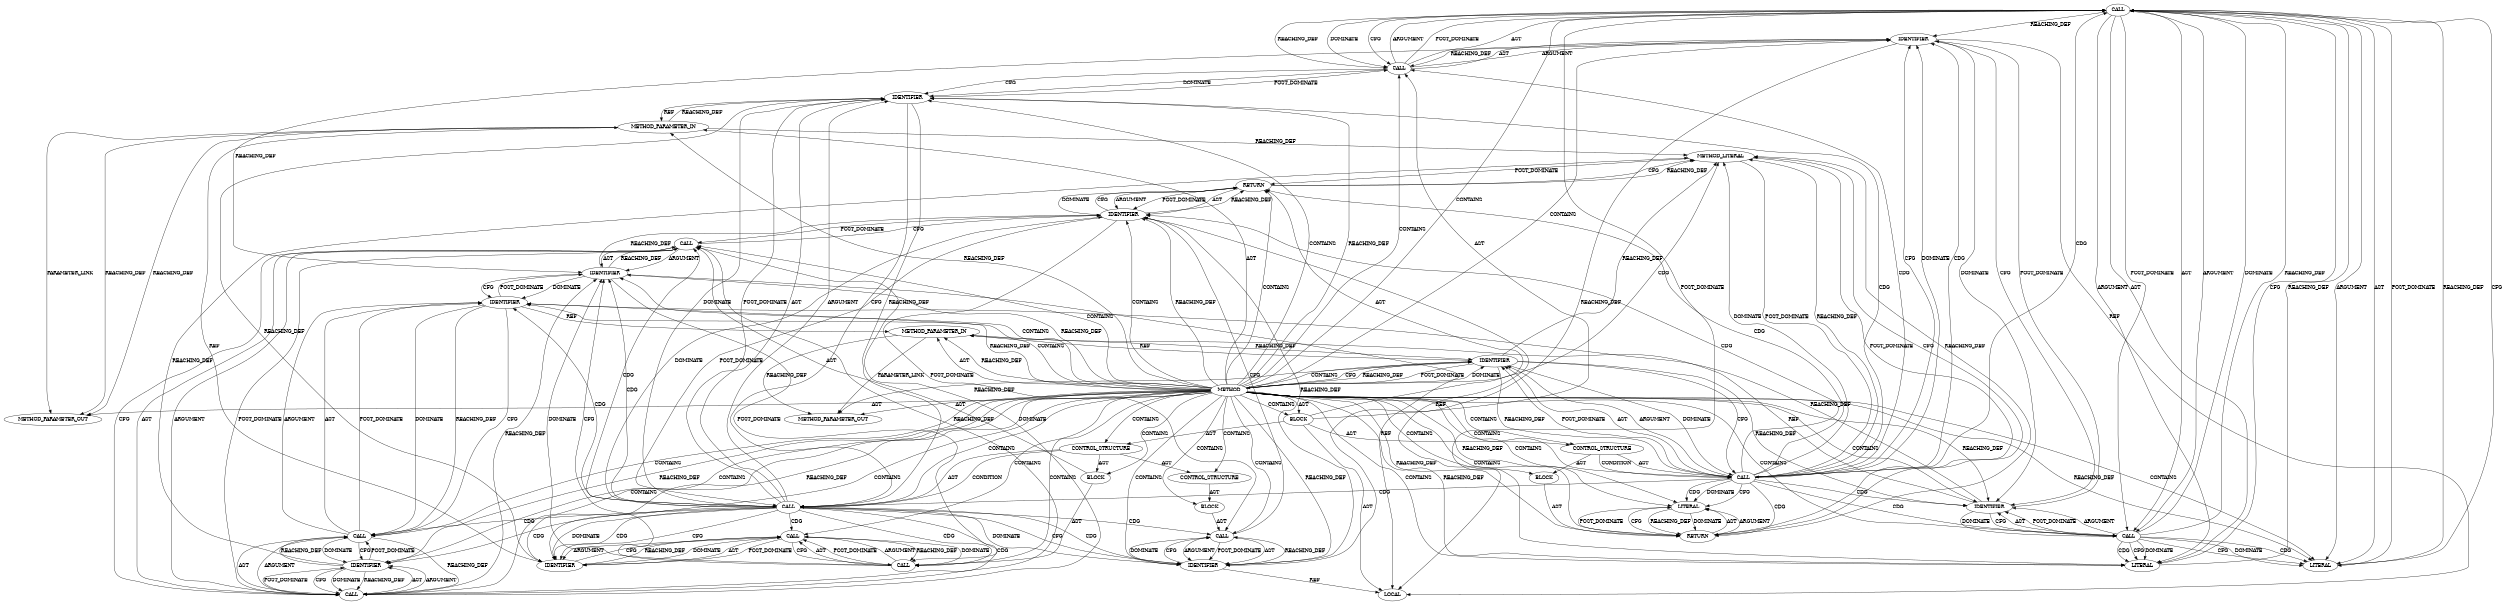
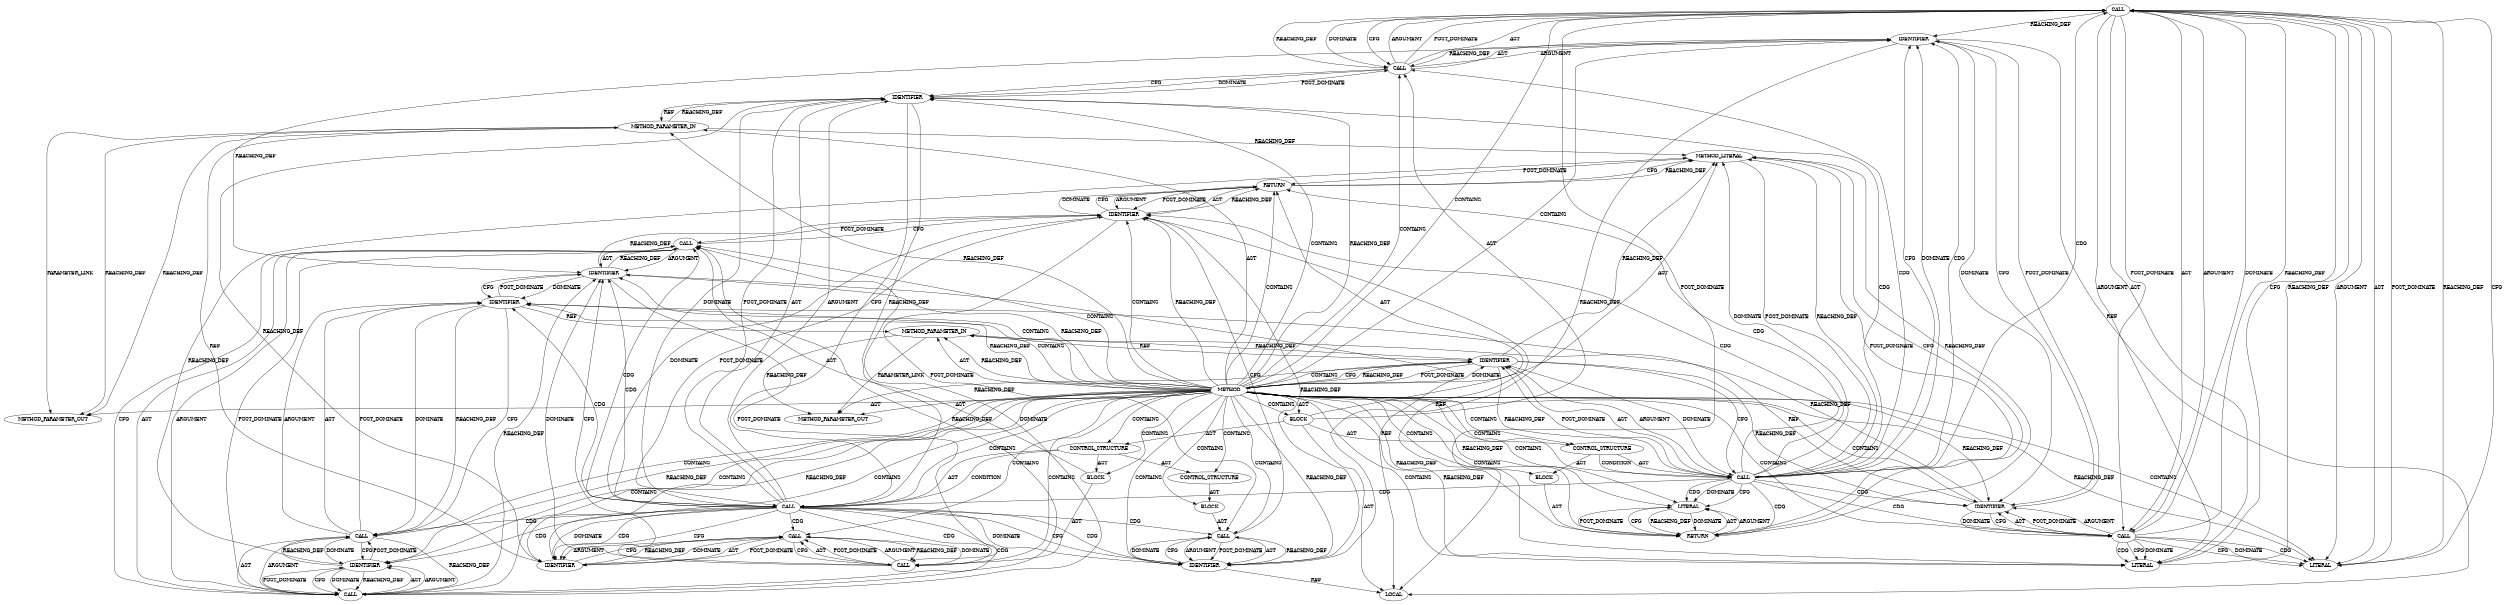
edge "METHOD" -> "METHOD_LITERAL": label "CDG" -> "AST"
